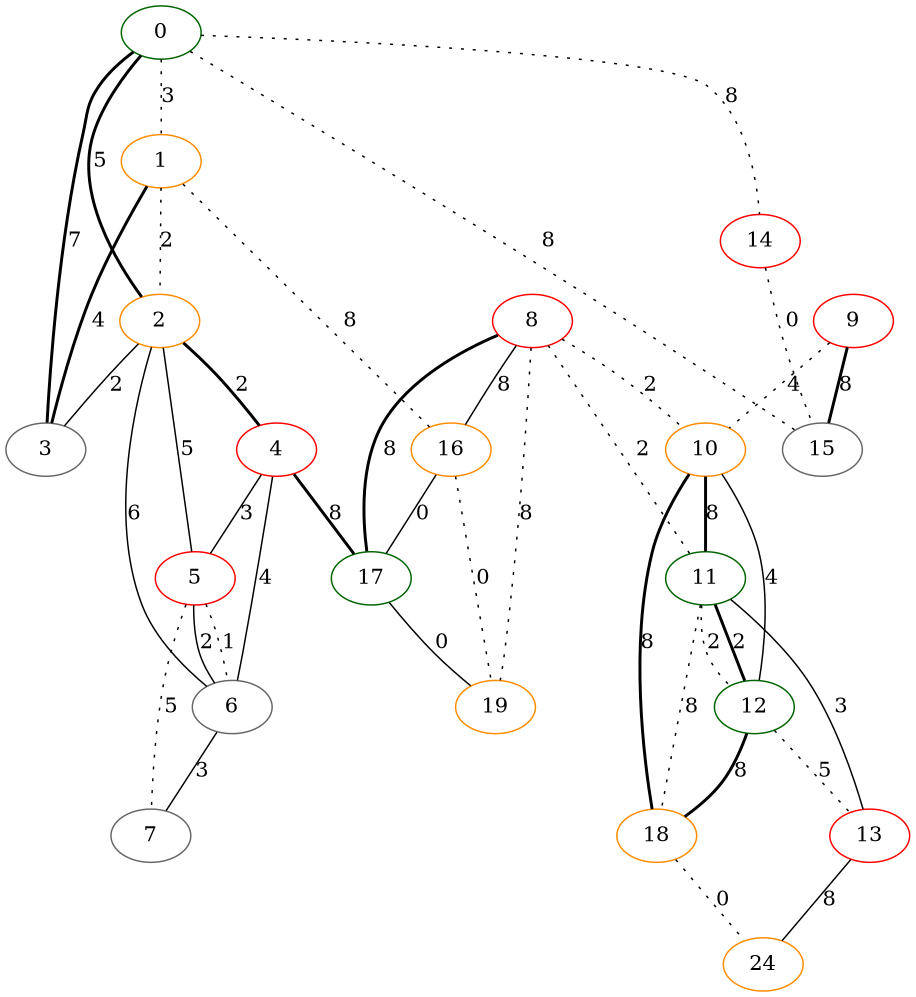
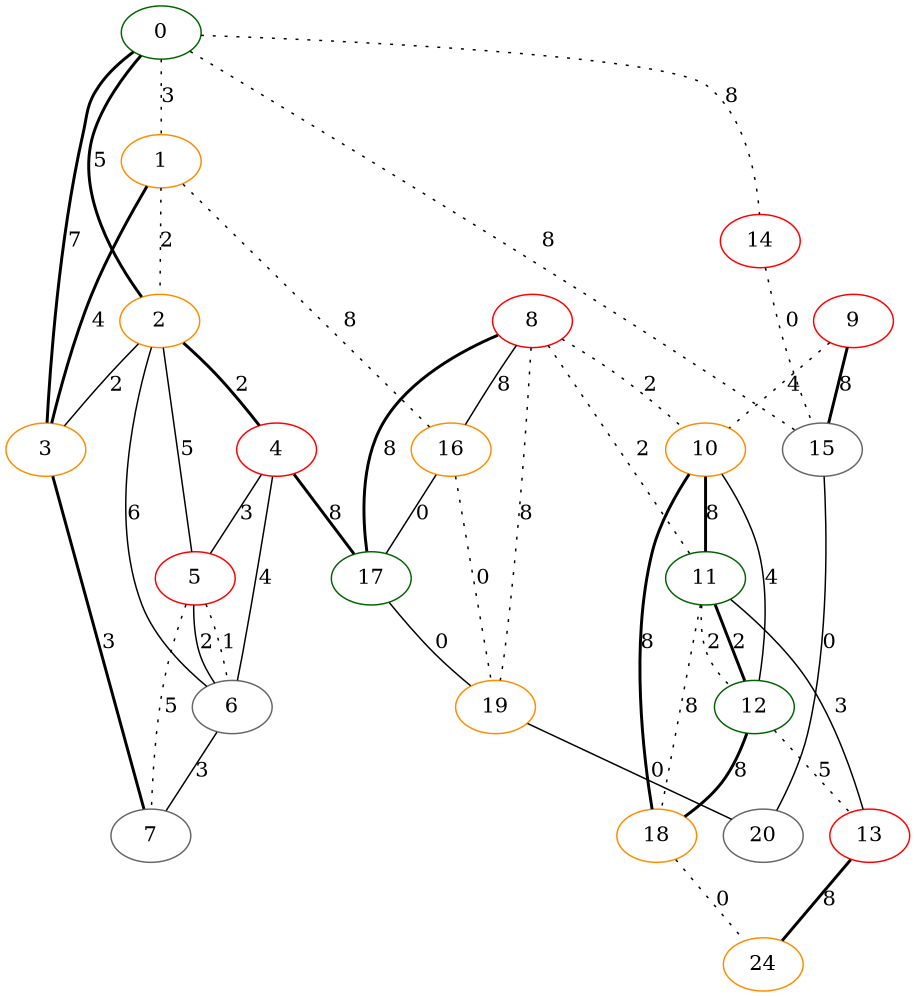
node "3": color gray40 -> darkorange
edge "3" -- "7": added, label "3"
node "20": added
edge "13" -- "24": style solid -> bold
